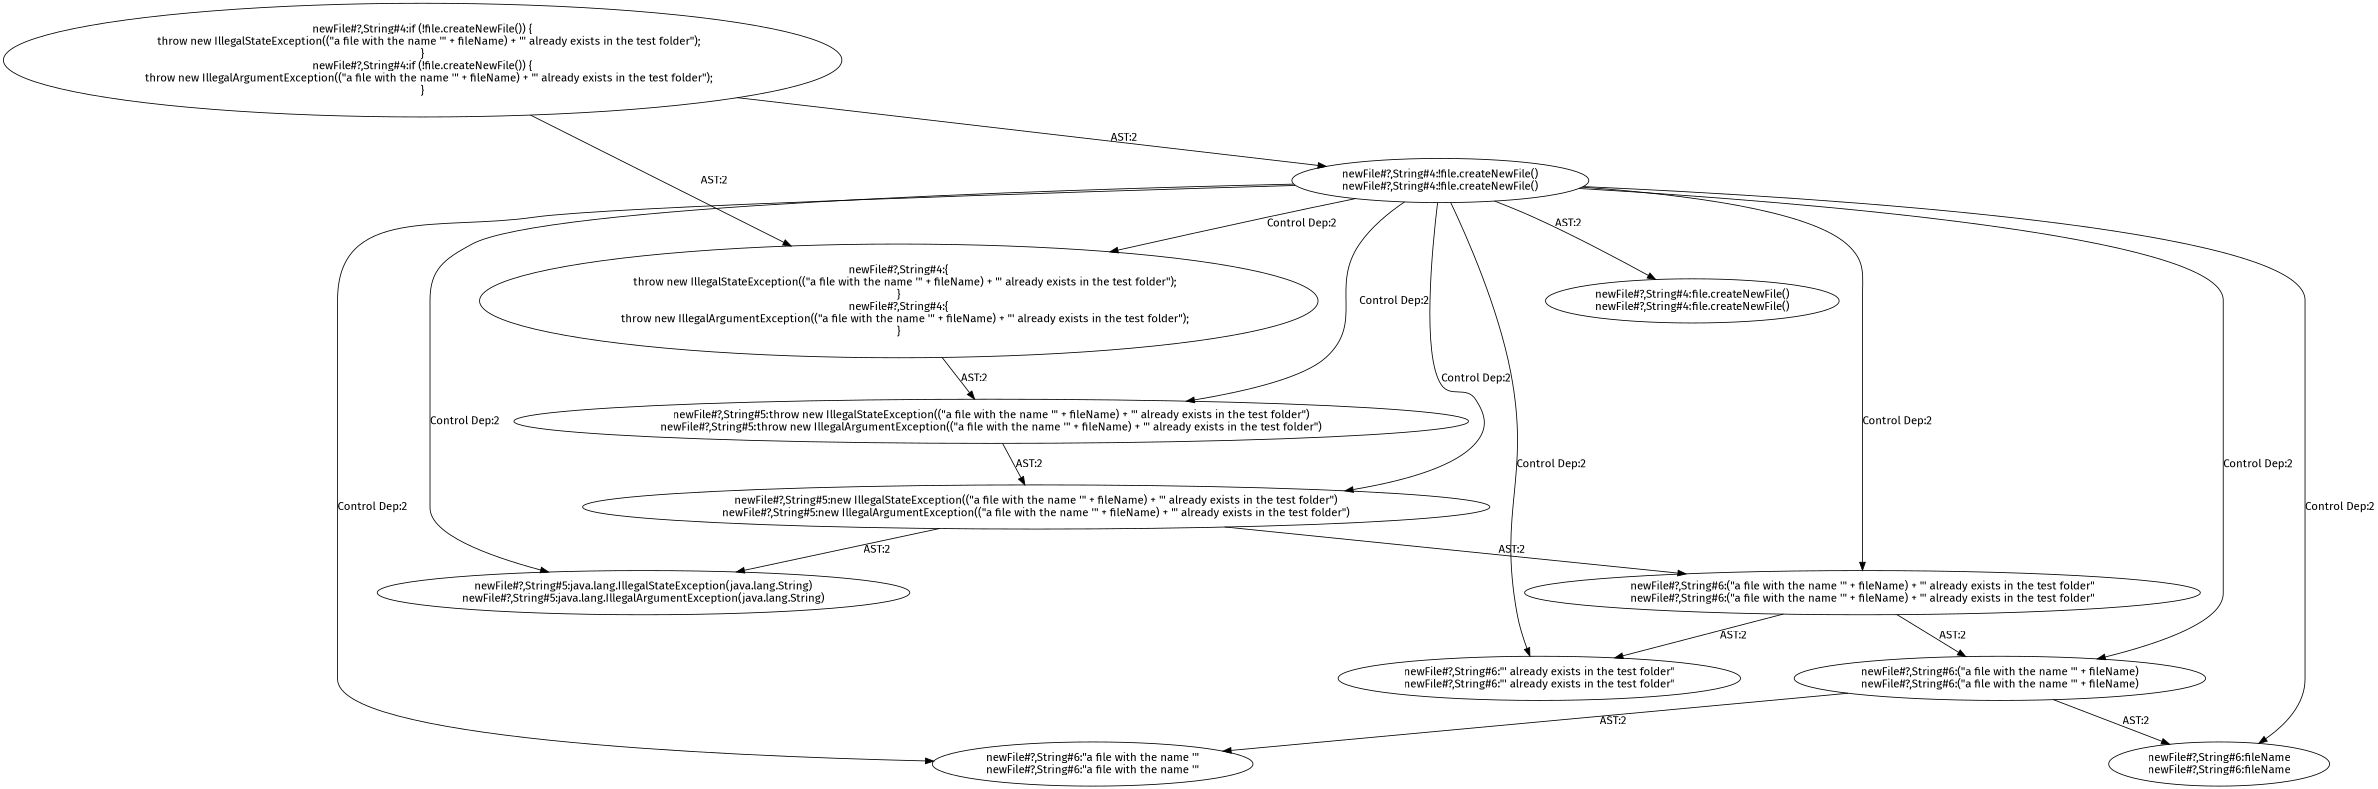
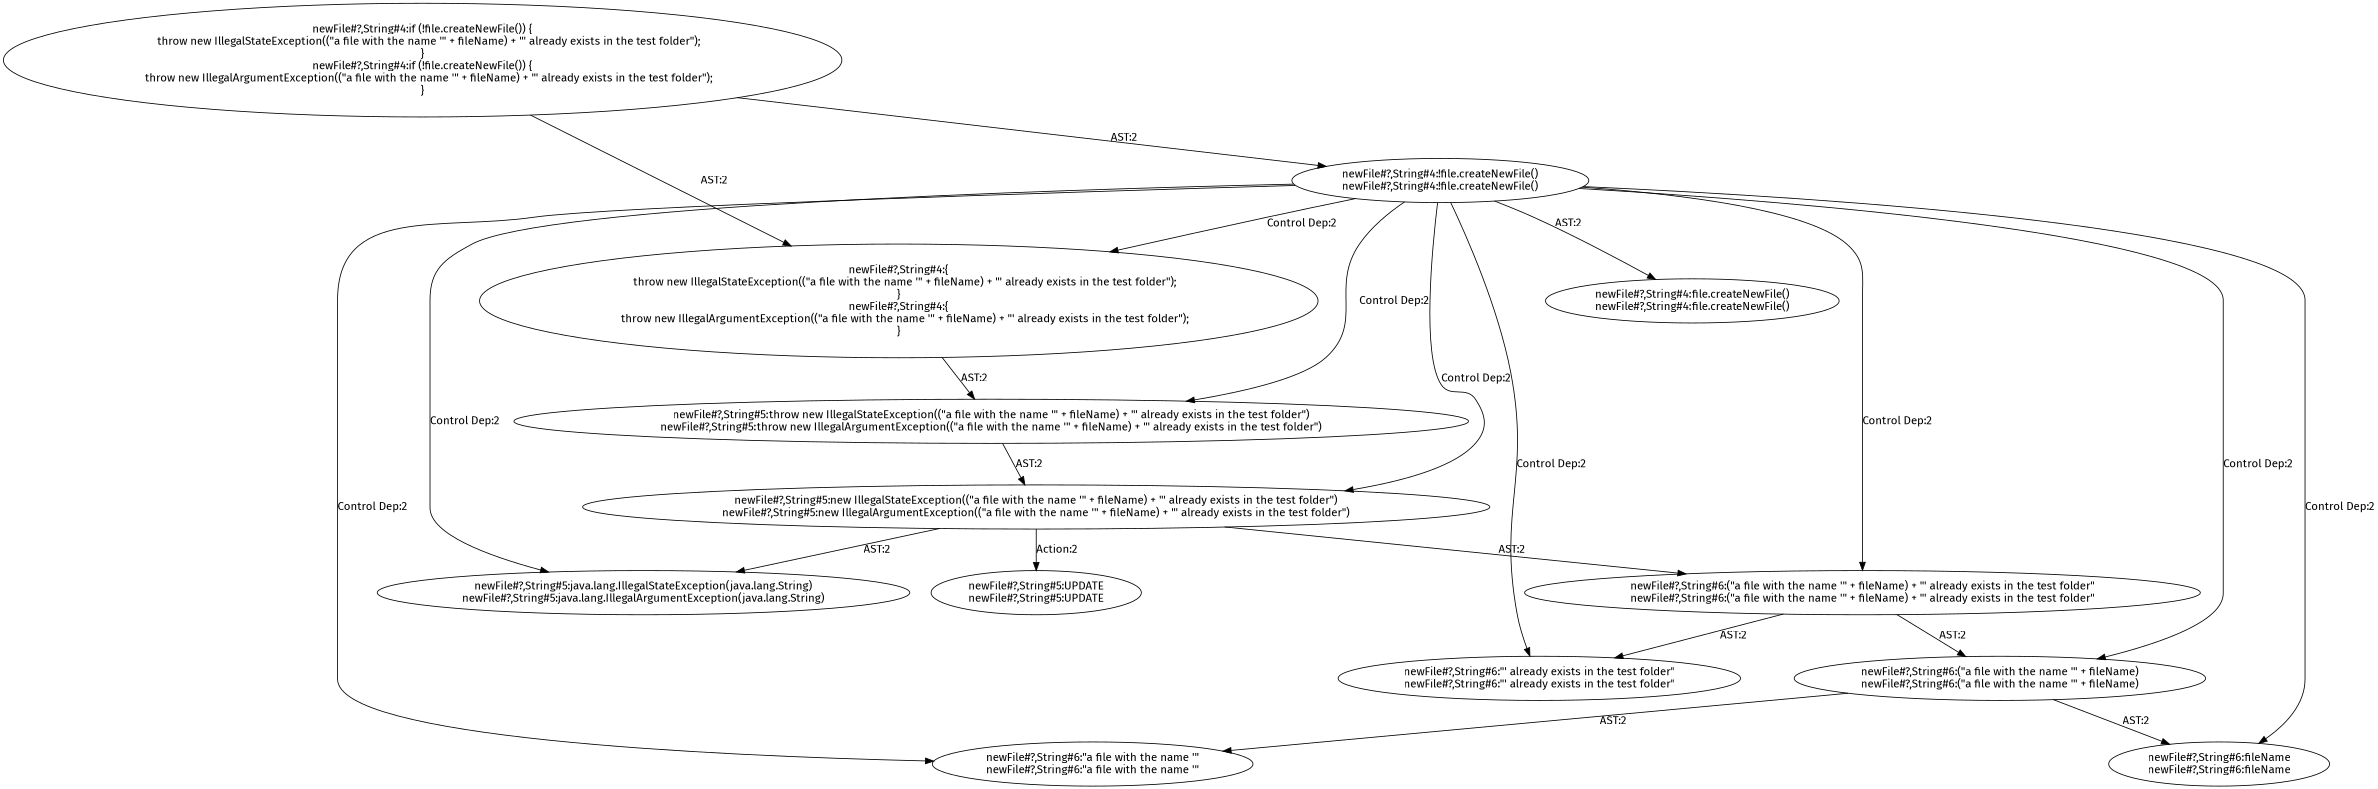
node "newFile#?,String#5:UPDATE newFile#?,String#5:UPDATE": added
